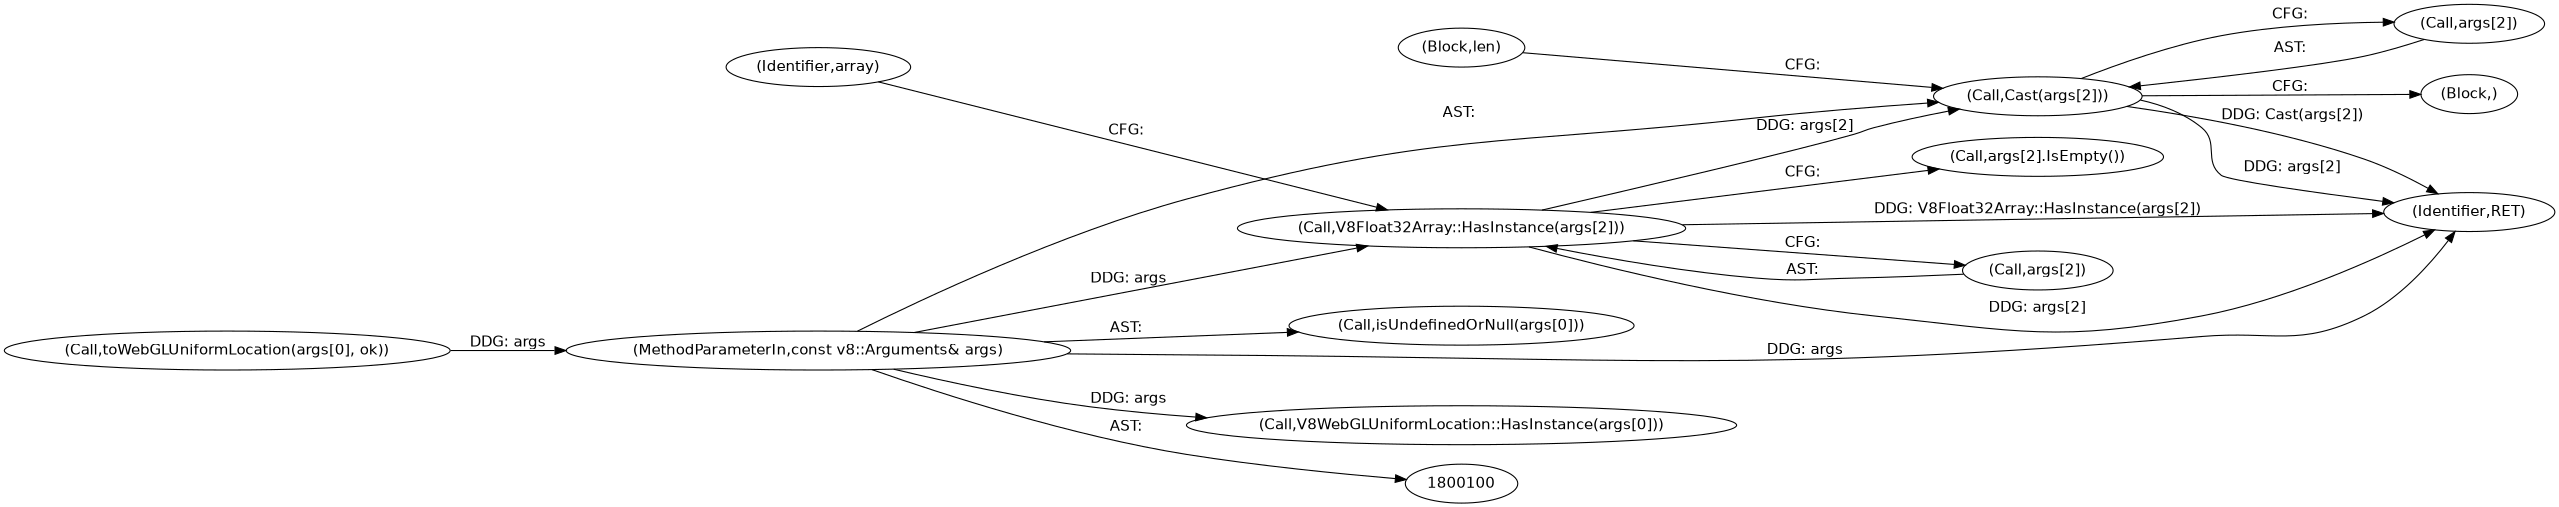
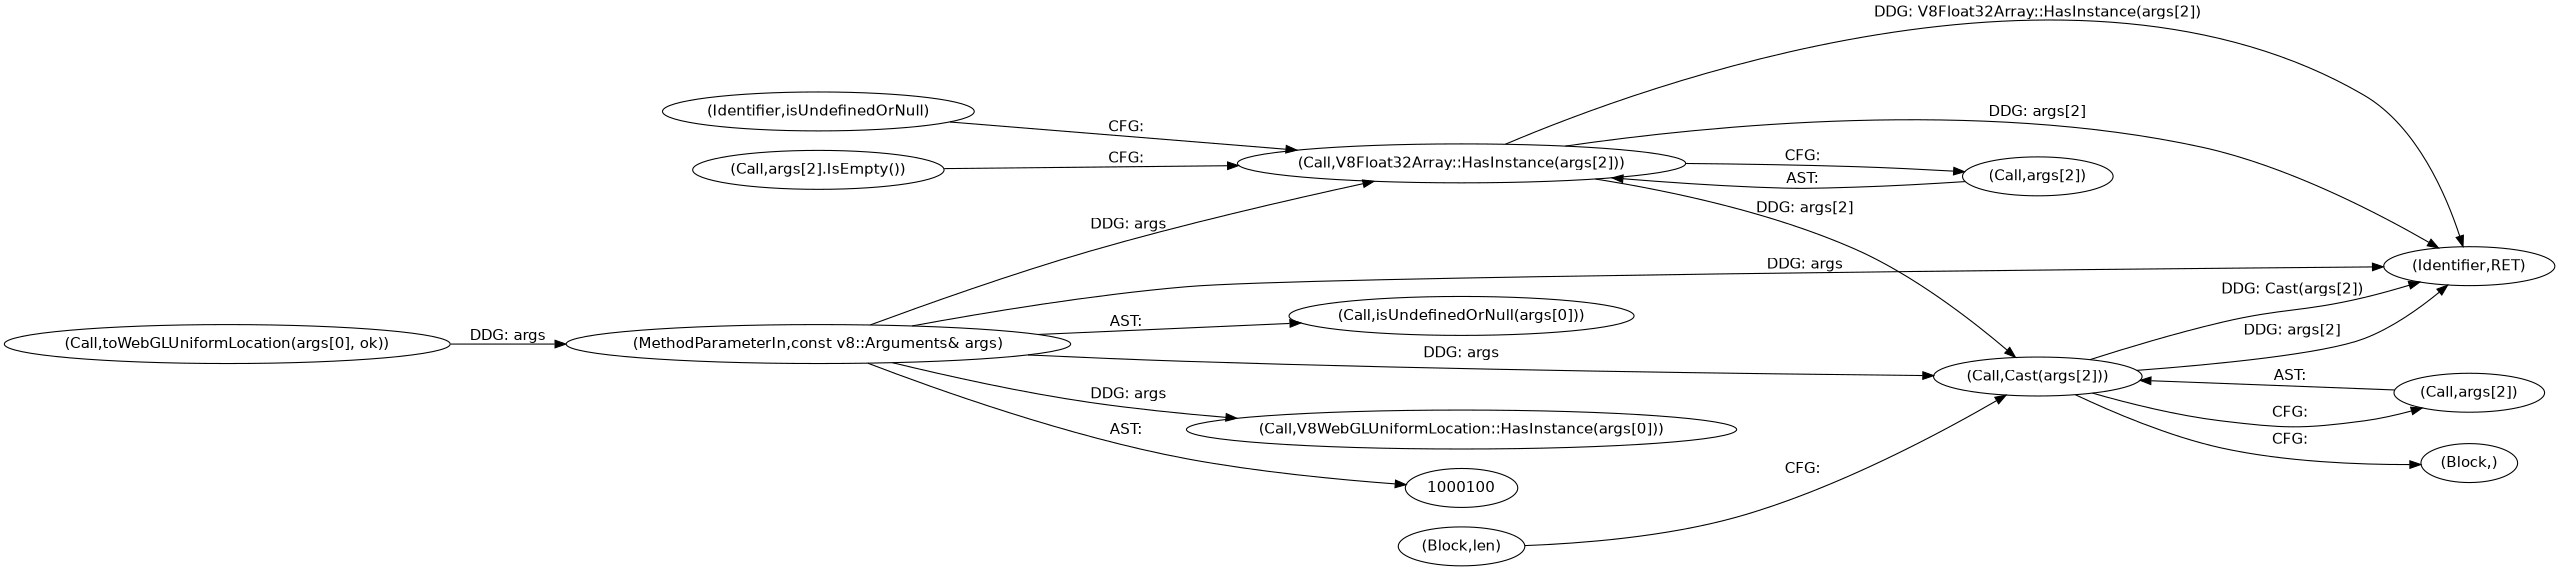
node "(Identifier,array)": label "(Identifier,array)" -> "(Identifier,isUndefinedOrNull)"
edge "(MethodParameterIn,const v8::Arguments& args)" -> "(Call,Cast(args[2]))": label "AST: " -> "DDG: args"
edge "(Call,V8Float32Array::HasInstance(args[2]))" -> "(Call,args[2].IsEmpty())": reversed
node "1800100": label "1800100" -> "1000100"
